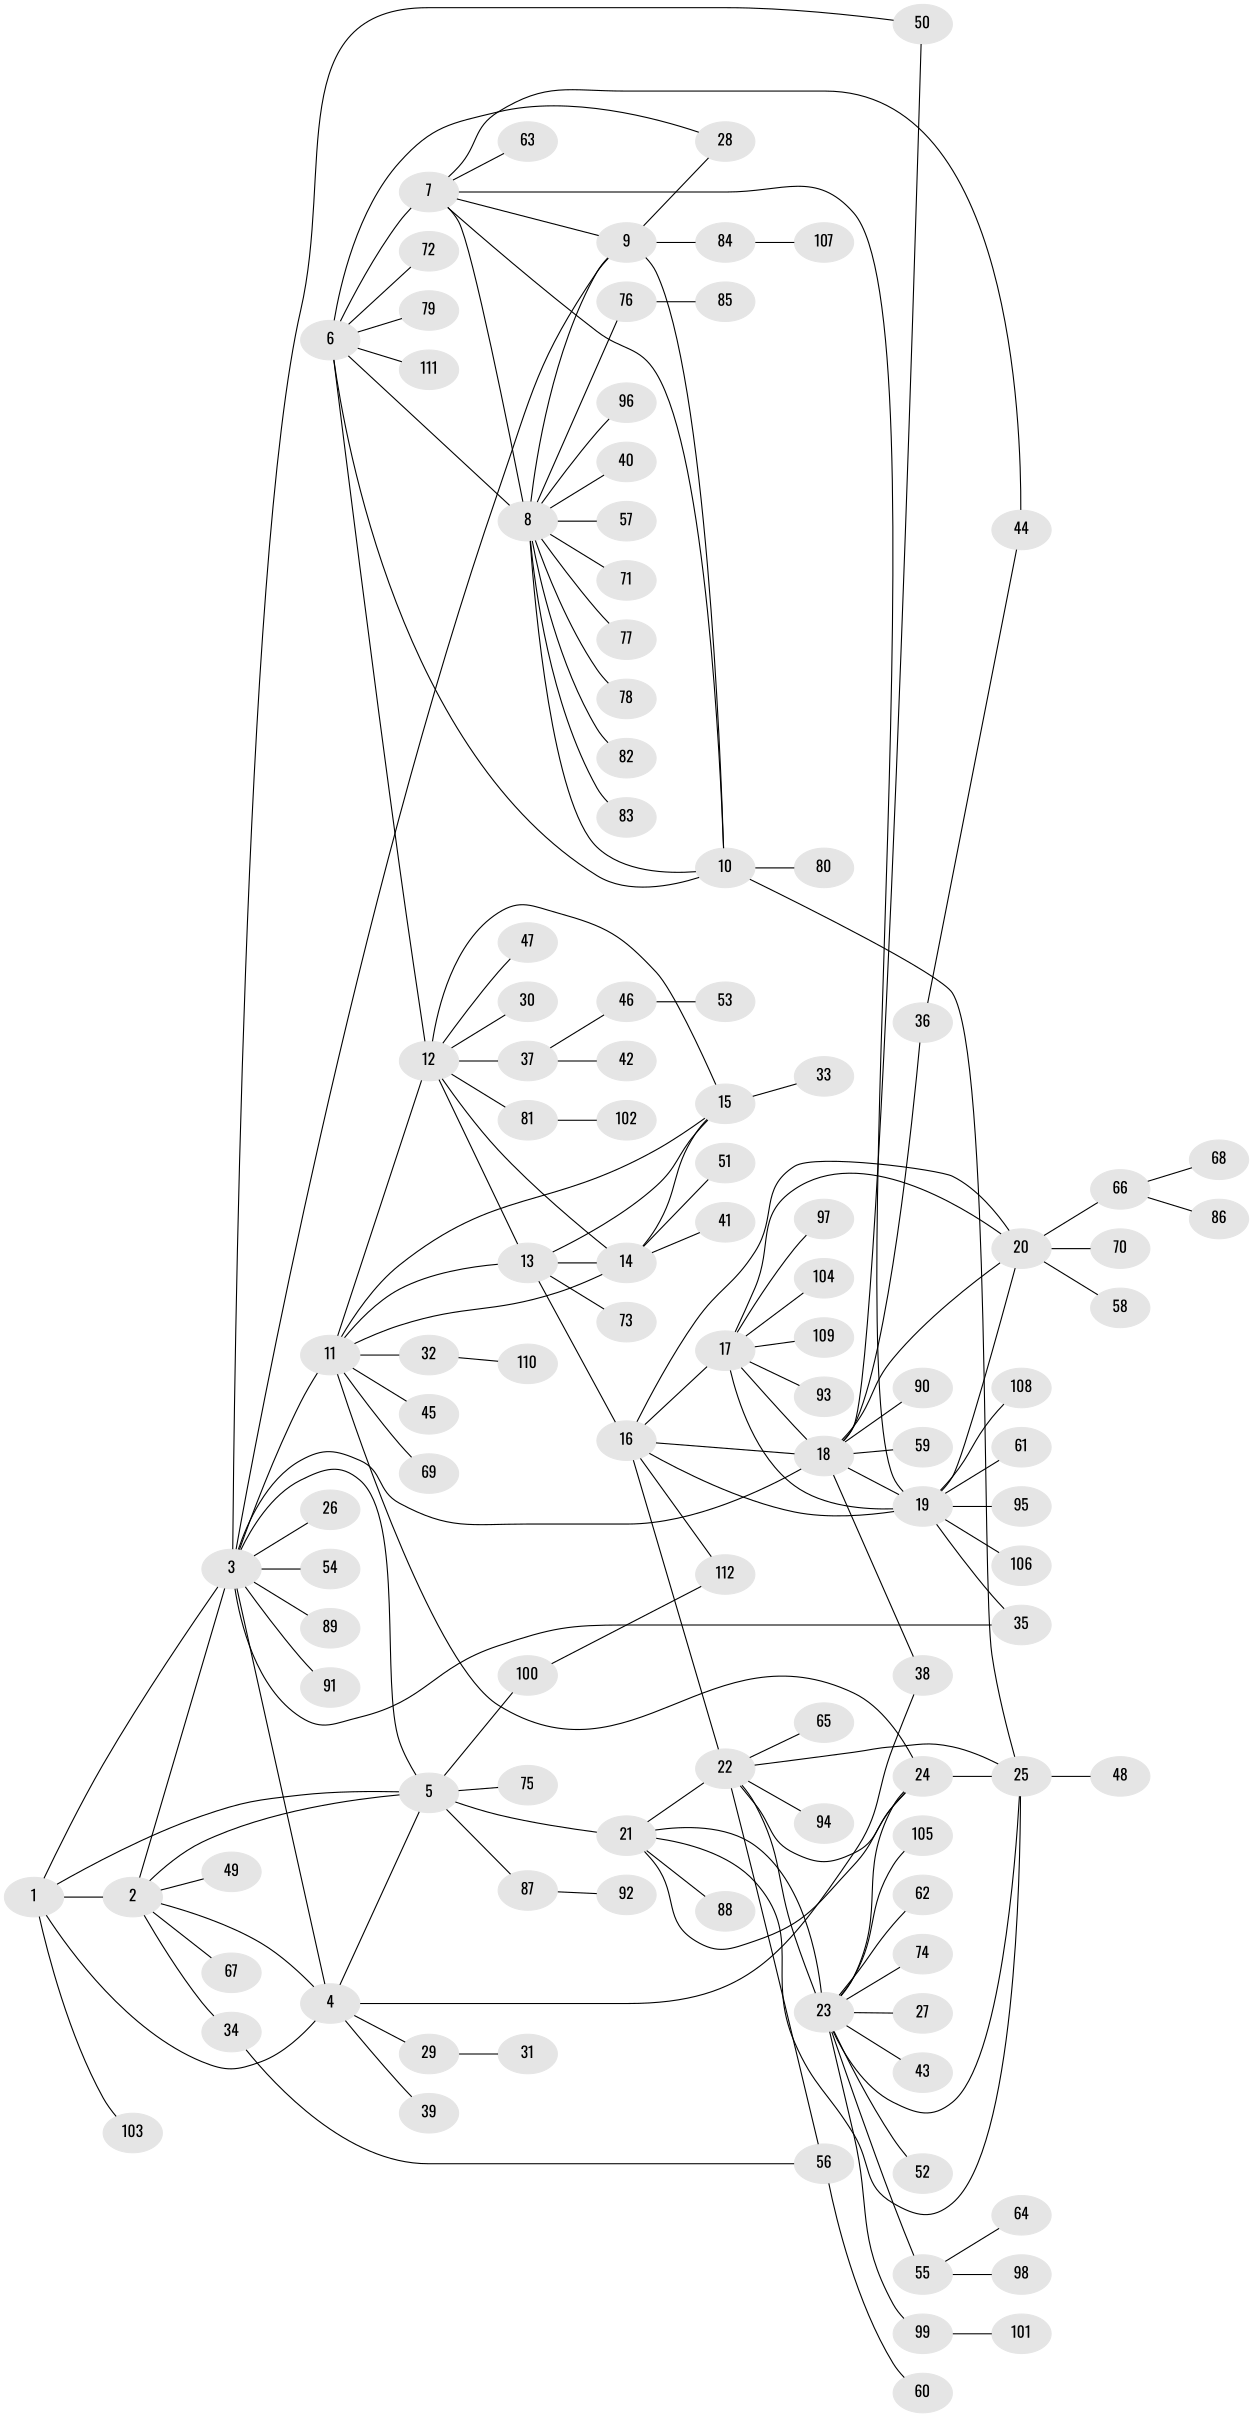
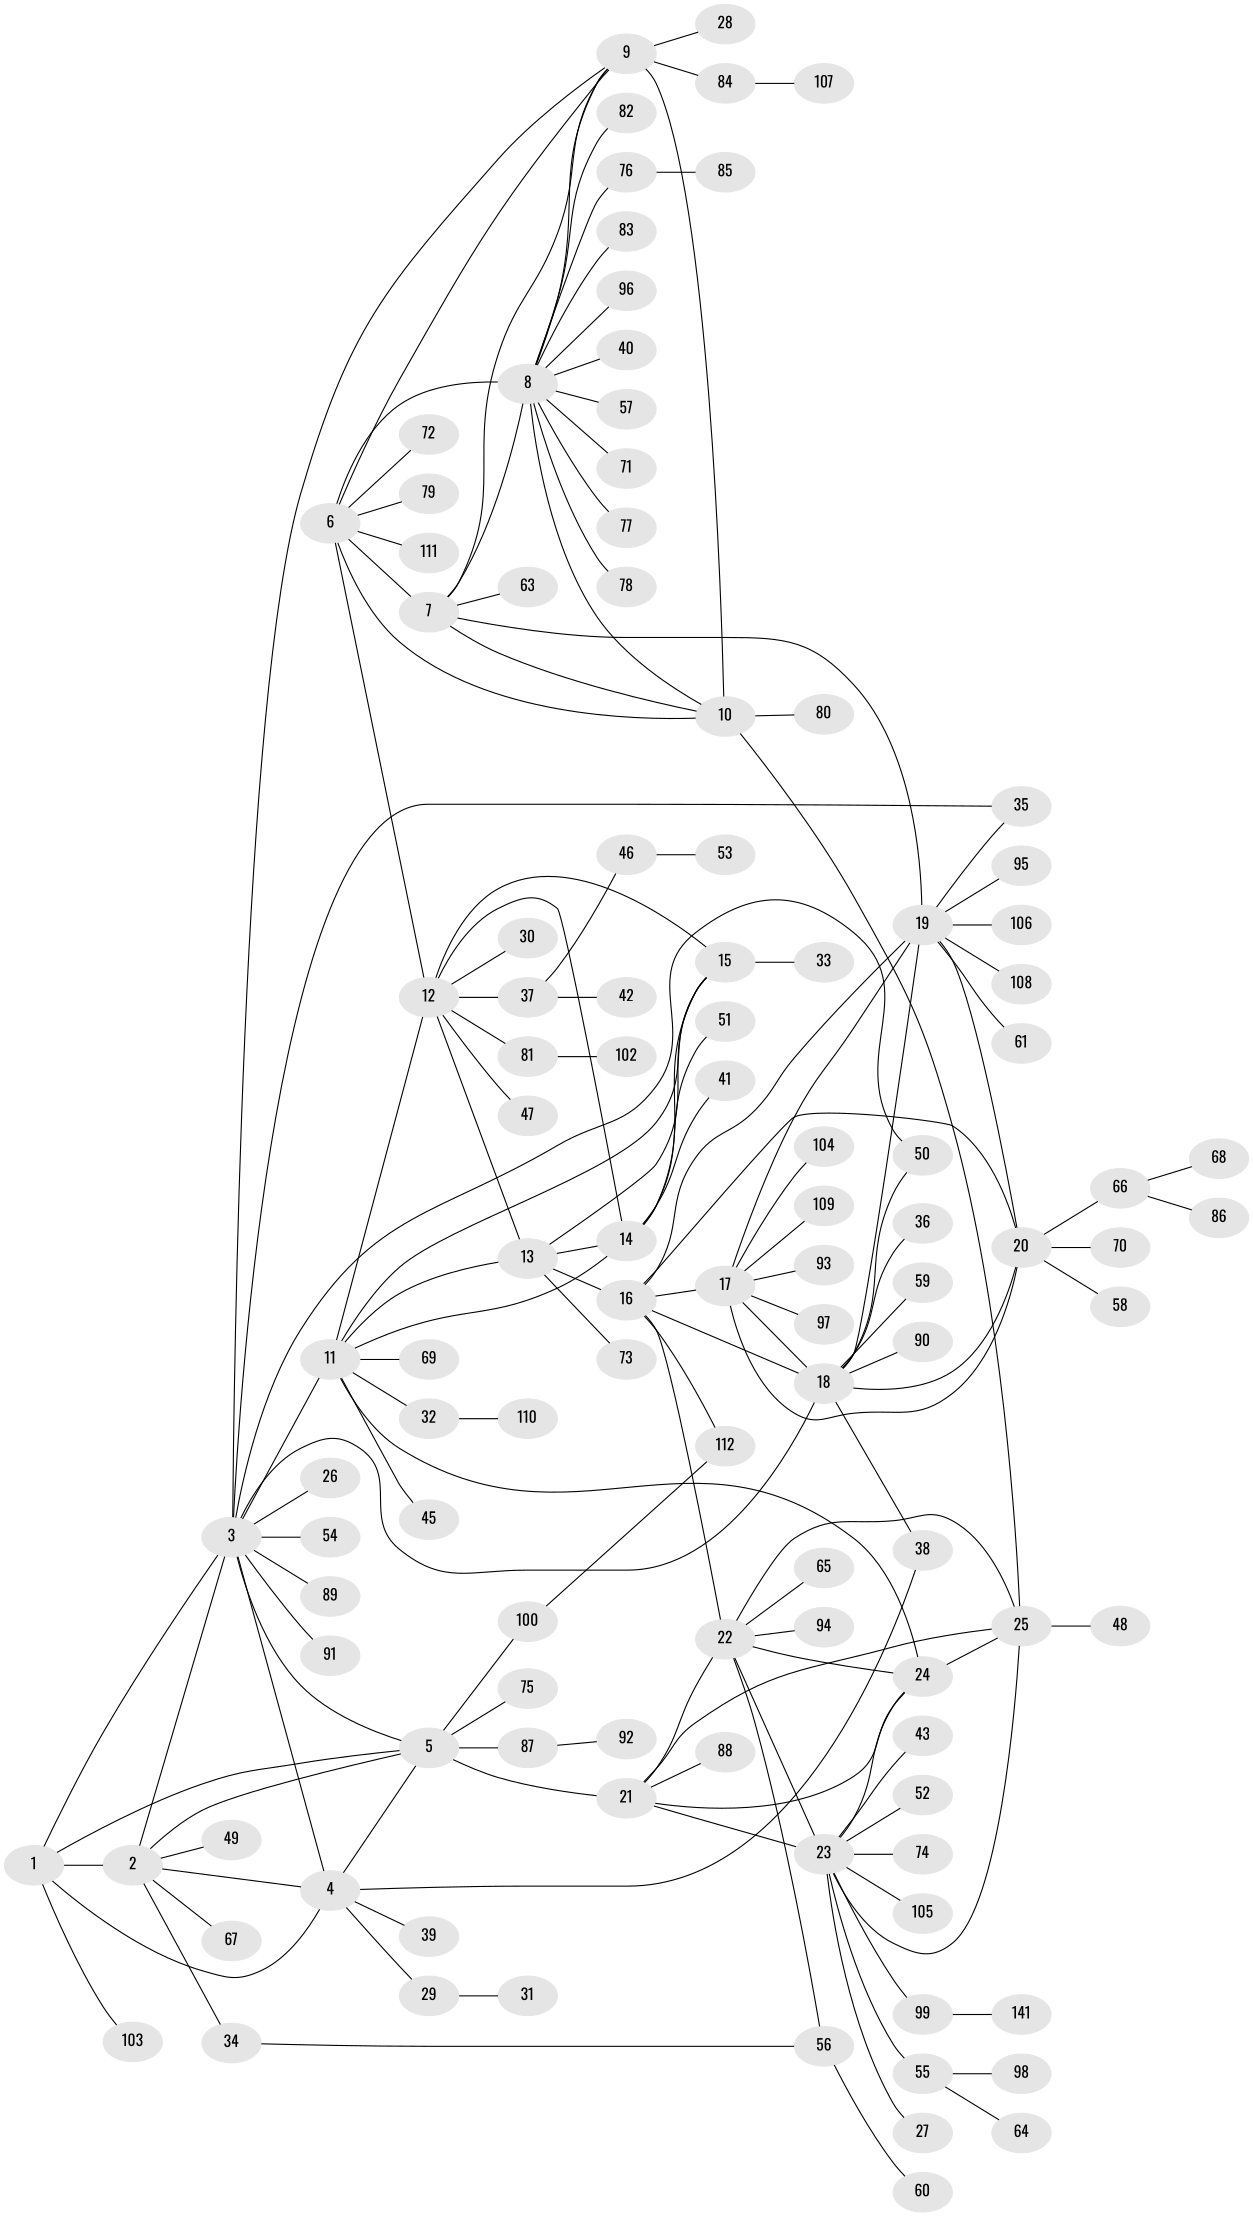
edge "28" -- "6": now "9" -- "6"
node "44": removed
node "62": removed
node "101": label "101" -> "141"
